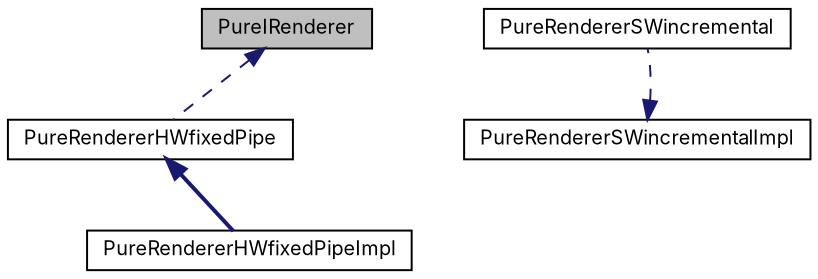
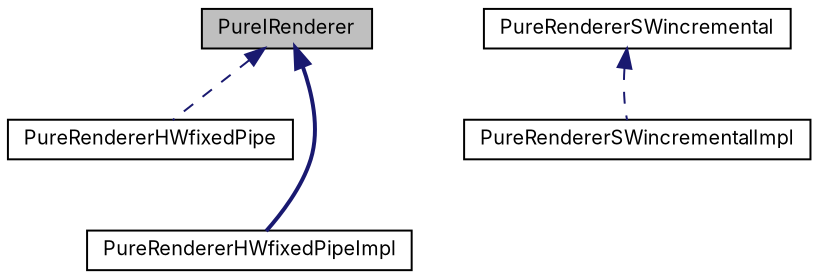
edge "PureRendererSWincremental" -> "PureRendererSWincrementalImpl": reversed
edge "PureRendererHWfixedPipeImpl" -> "PureRendererHWfixedPipe": now "PureRendererHWfixedPipeImpl" -> "PureIRenderer"
